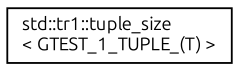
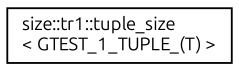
node "std::tr1::tuple_size < GTEST_1_TUPLE_(T) >": label "std::tr1::tuple_size < GTEST_1_TUPLE_(T) >" -> "size::tr1::tuple_size < GTEST_1_TUPLE_(T) >"
